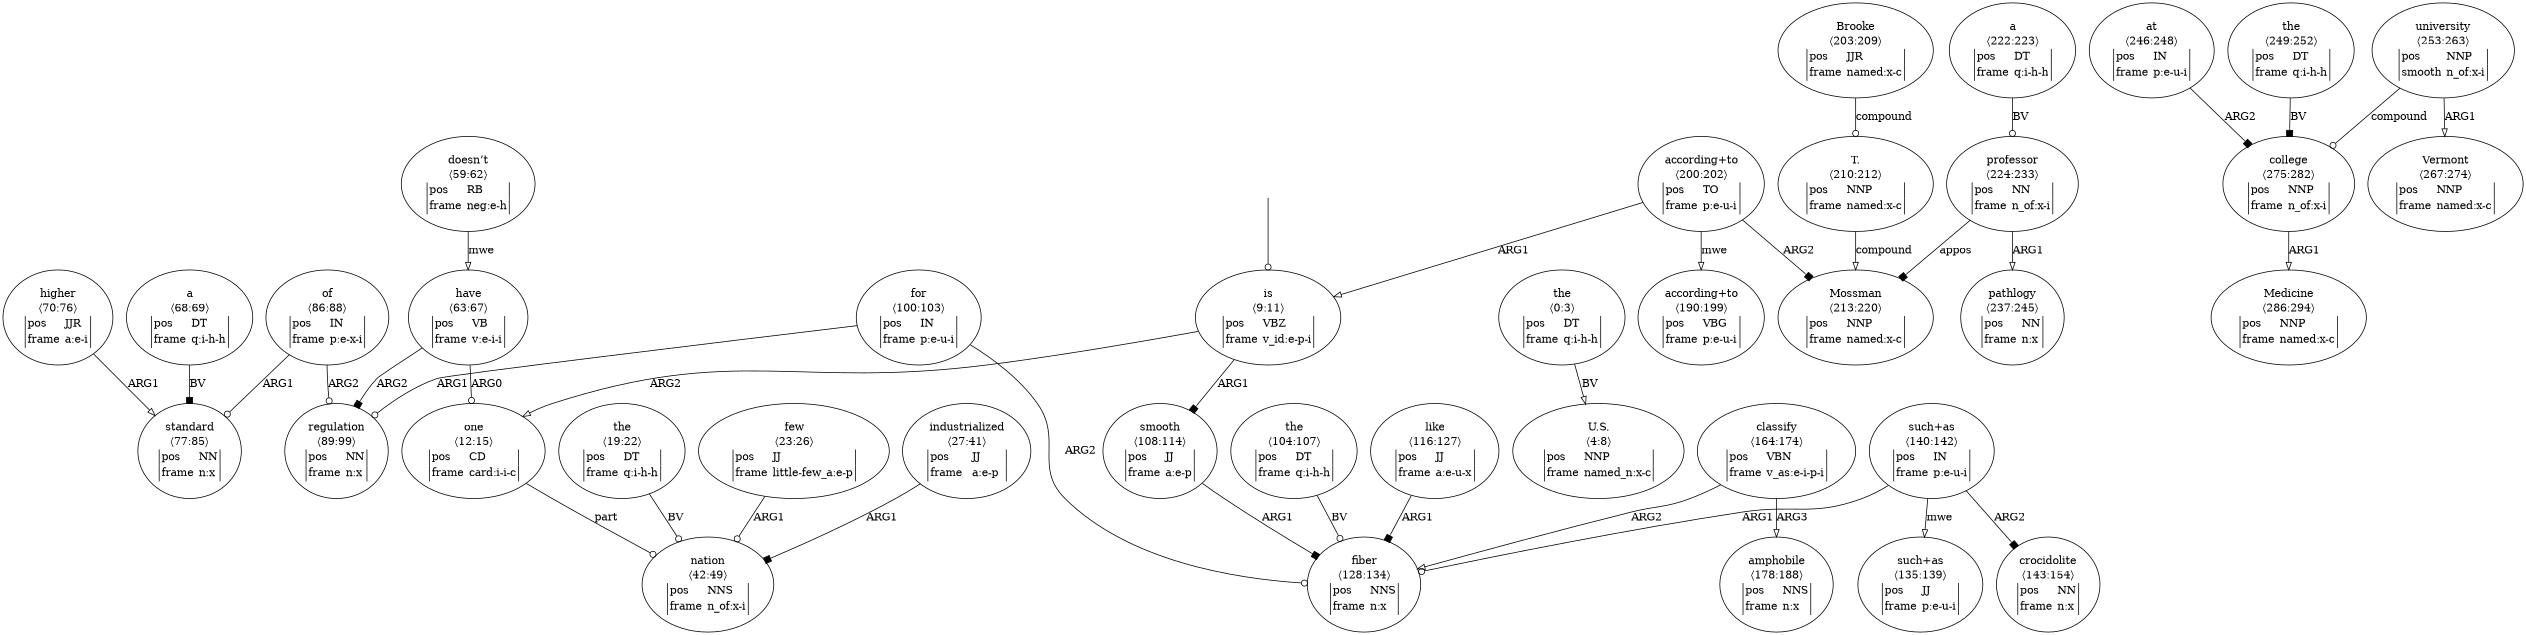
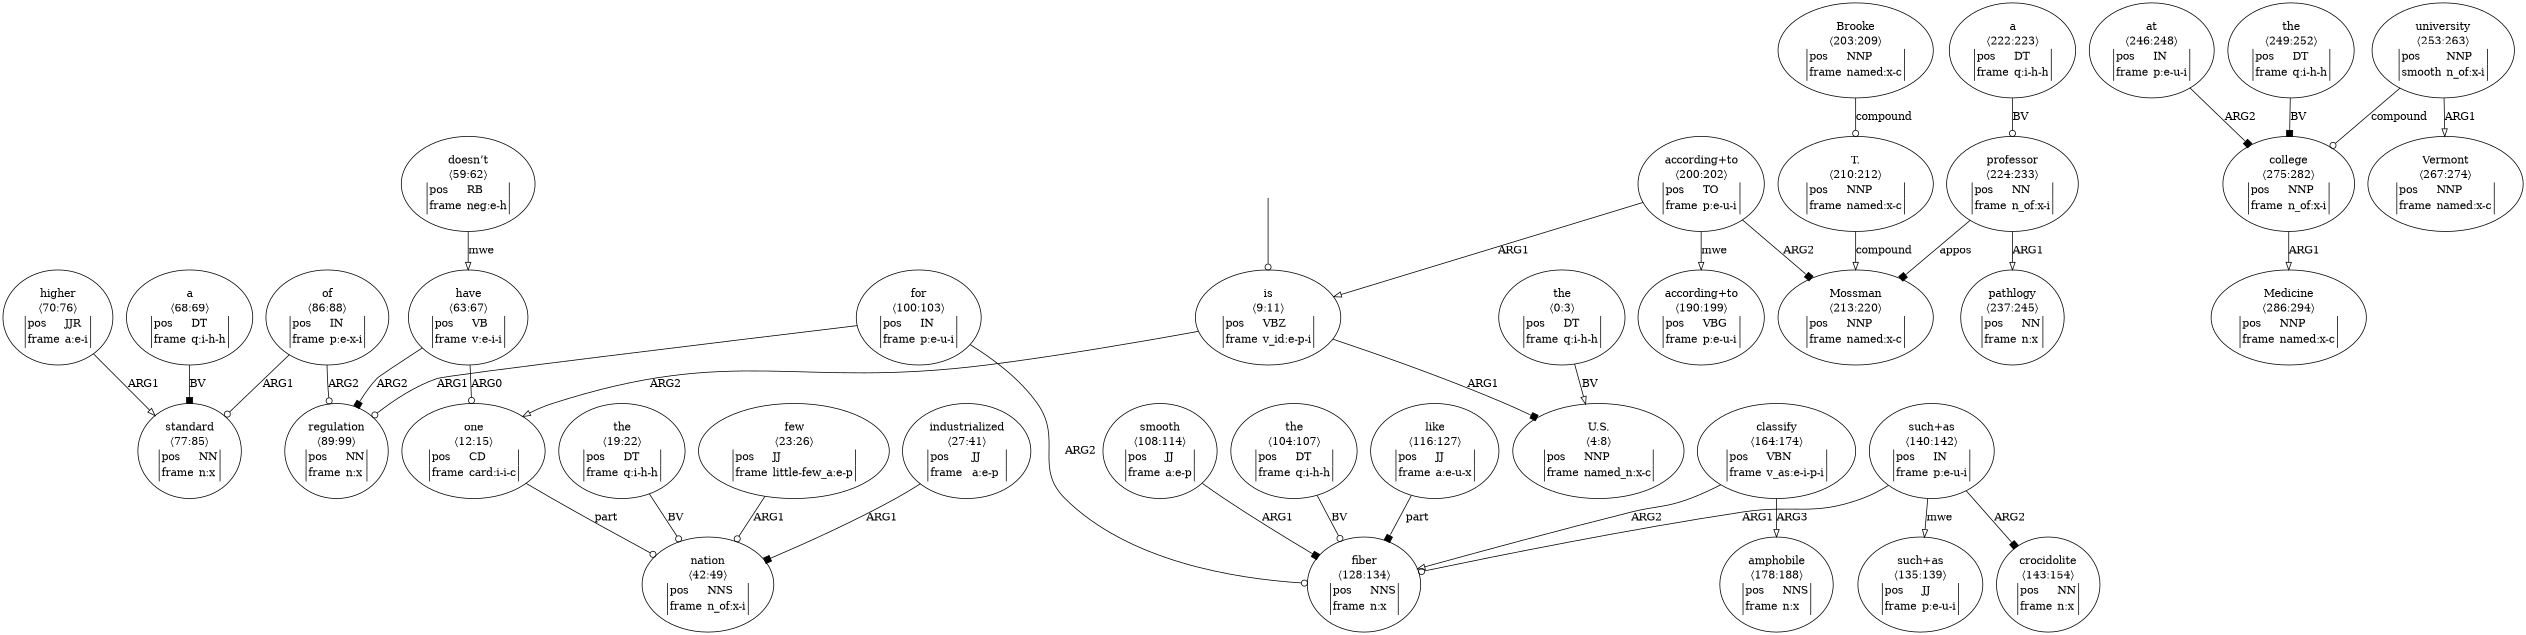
node "Brooke": text "JJR" -> "NNP"
edge "is" -> "smooth": now "is" -> "U.S."
edge "like" -> "fiber": label "ARG1" -> "part"
